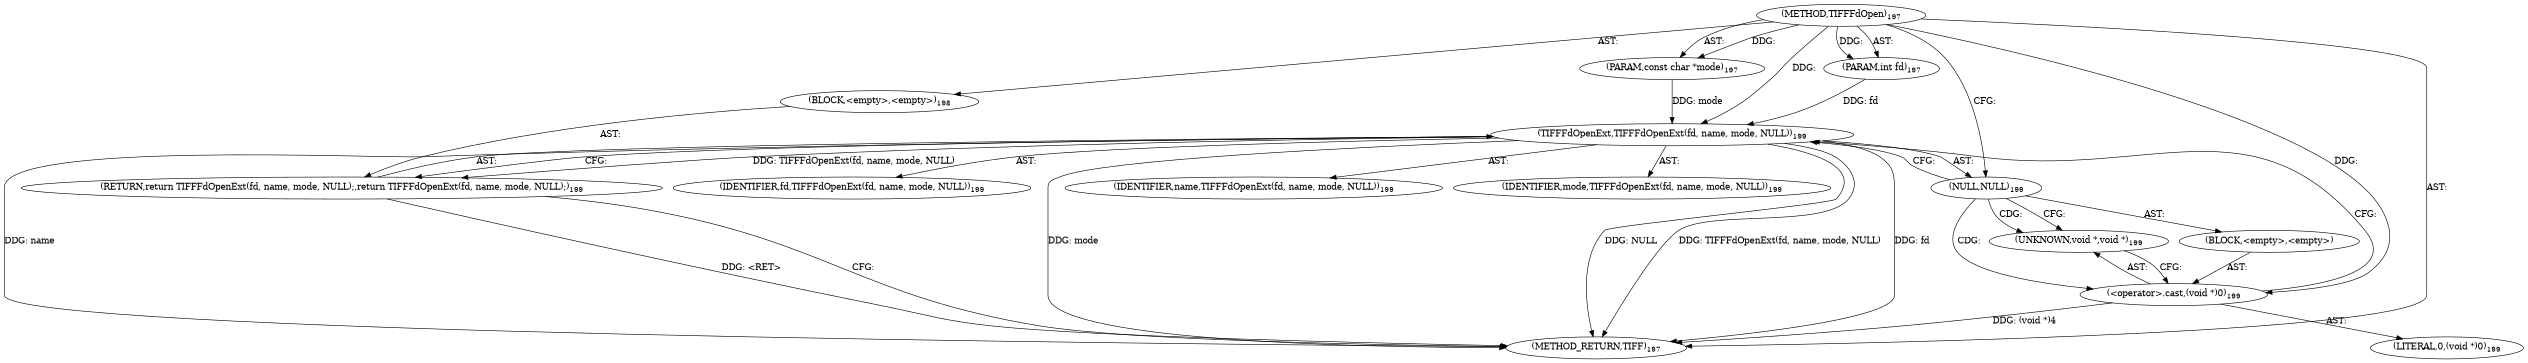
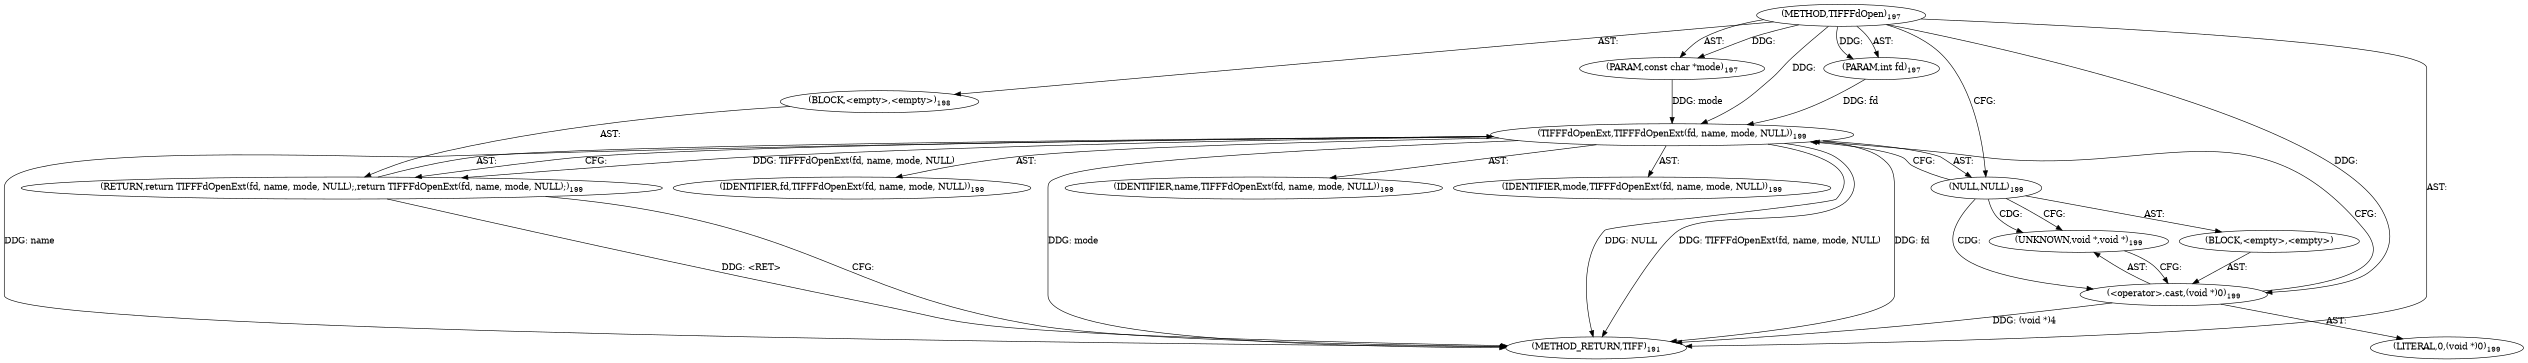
node "(METHOD_RETURN,TIFF)": text "197" -> "191"
